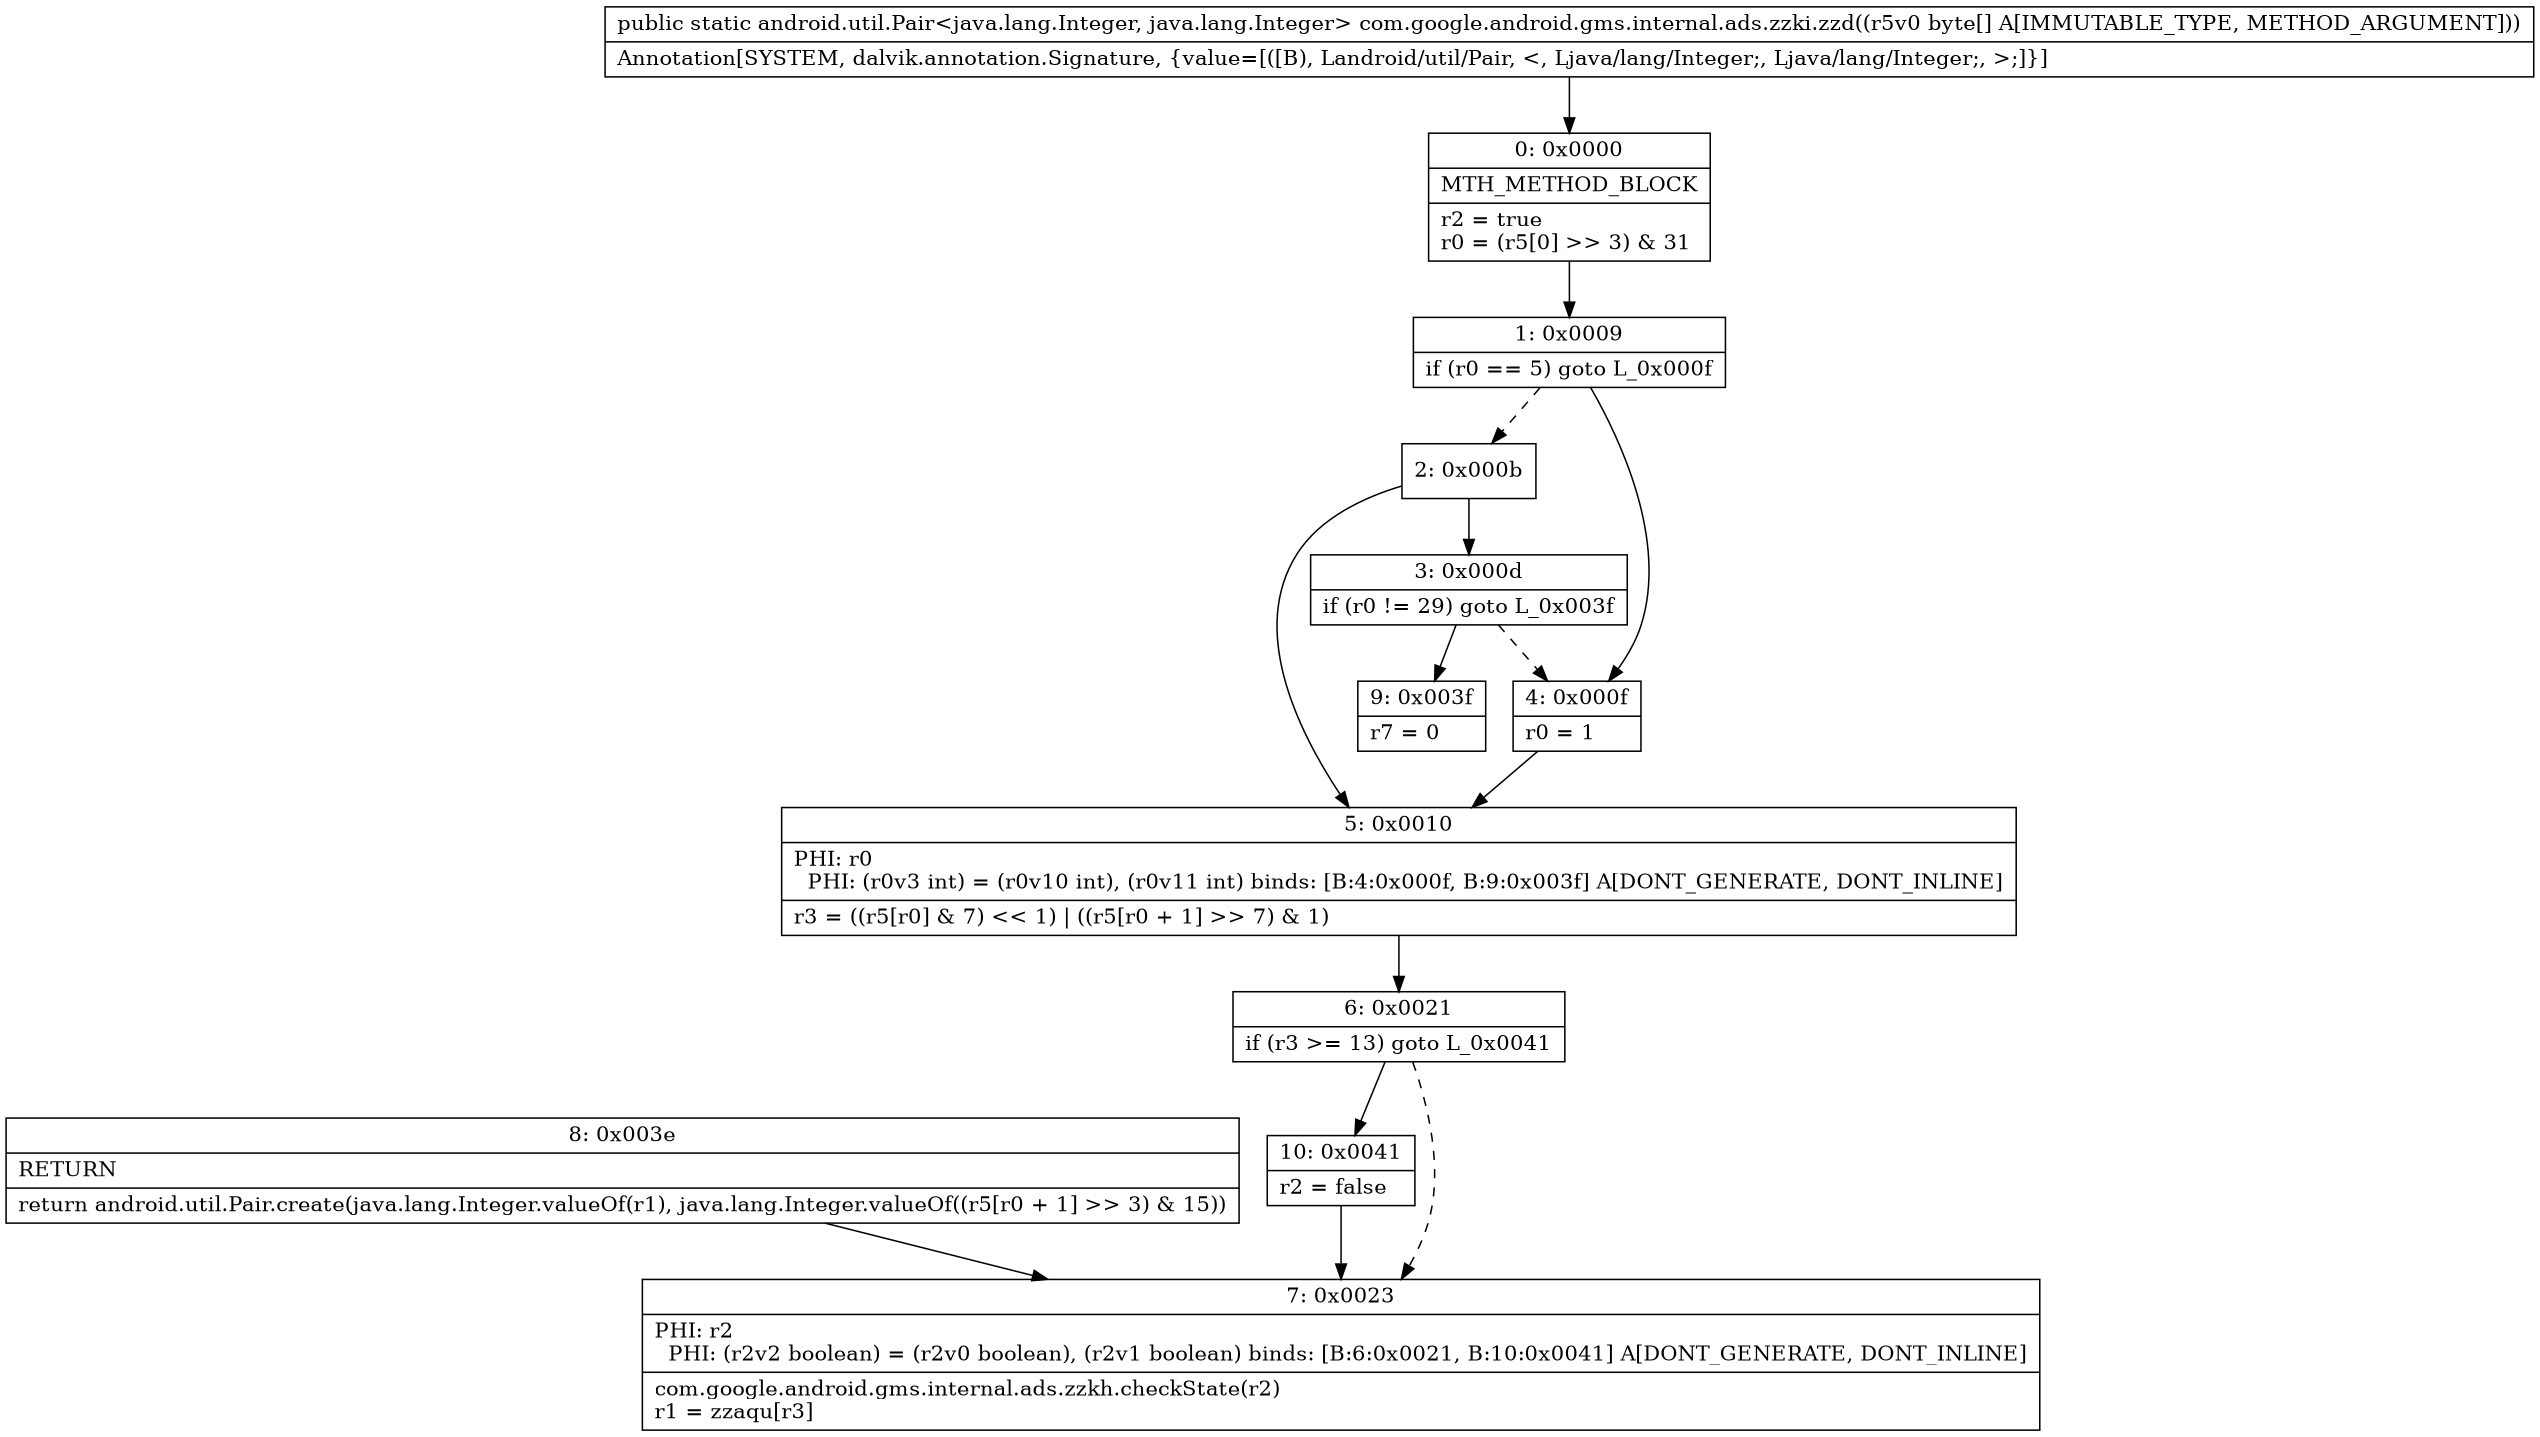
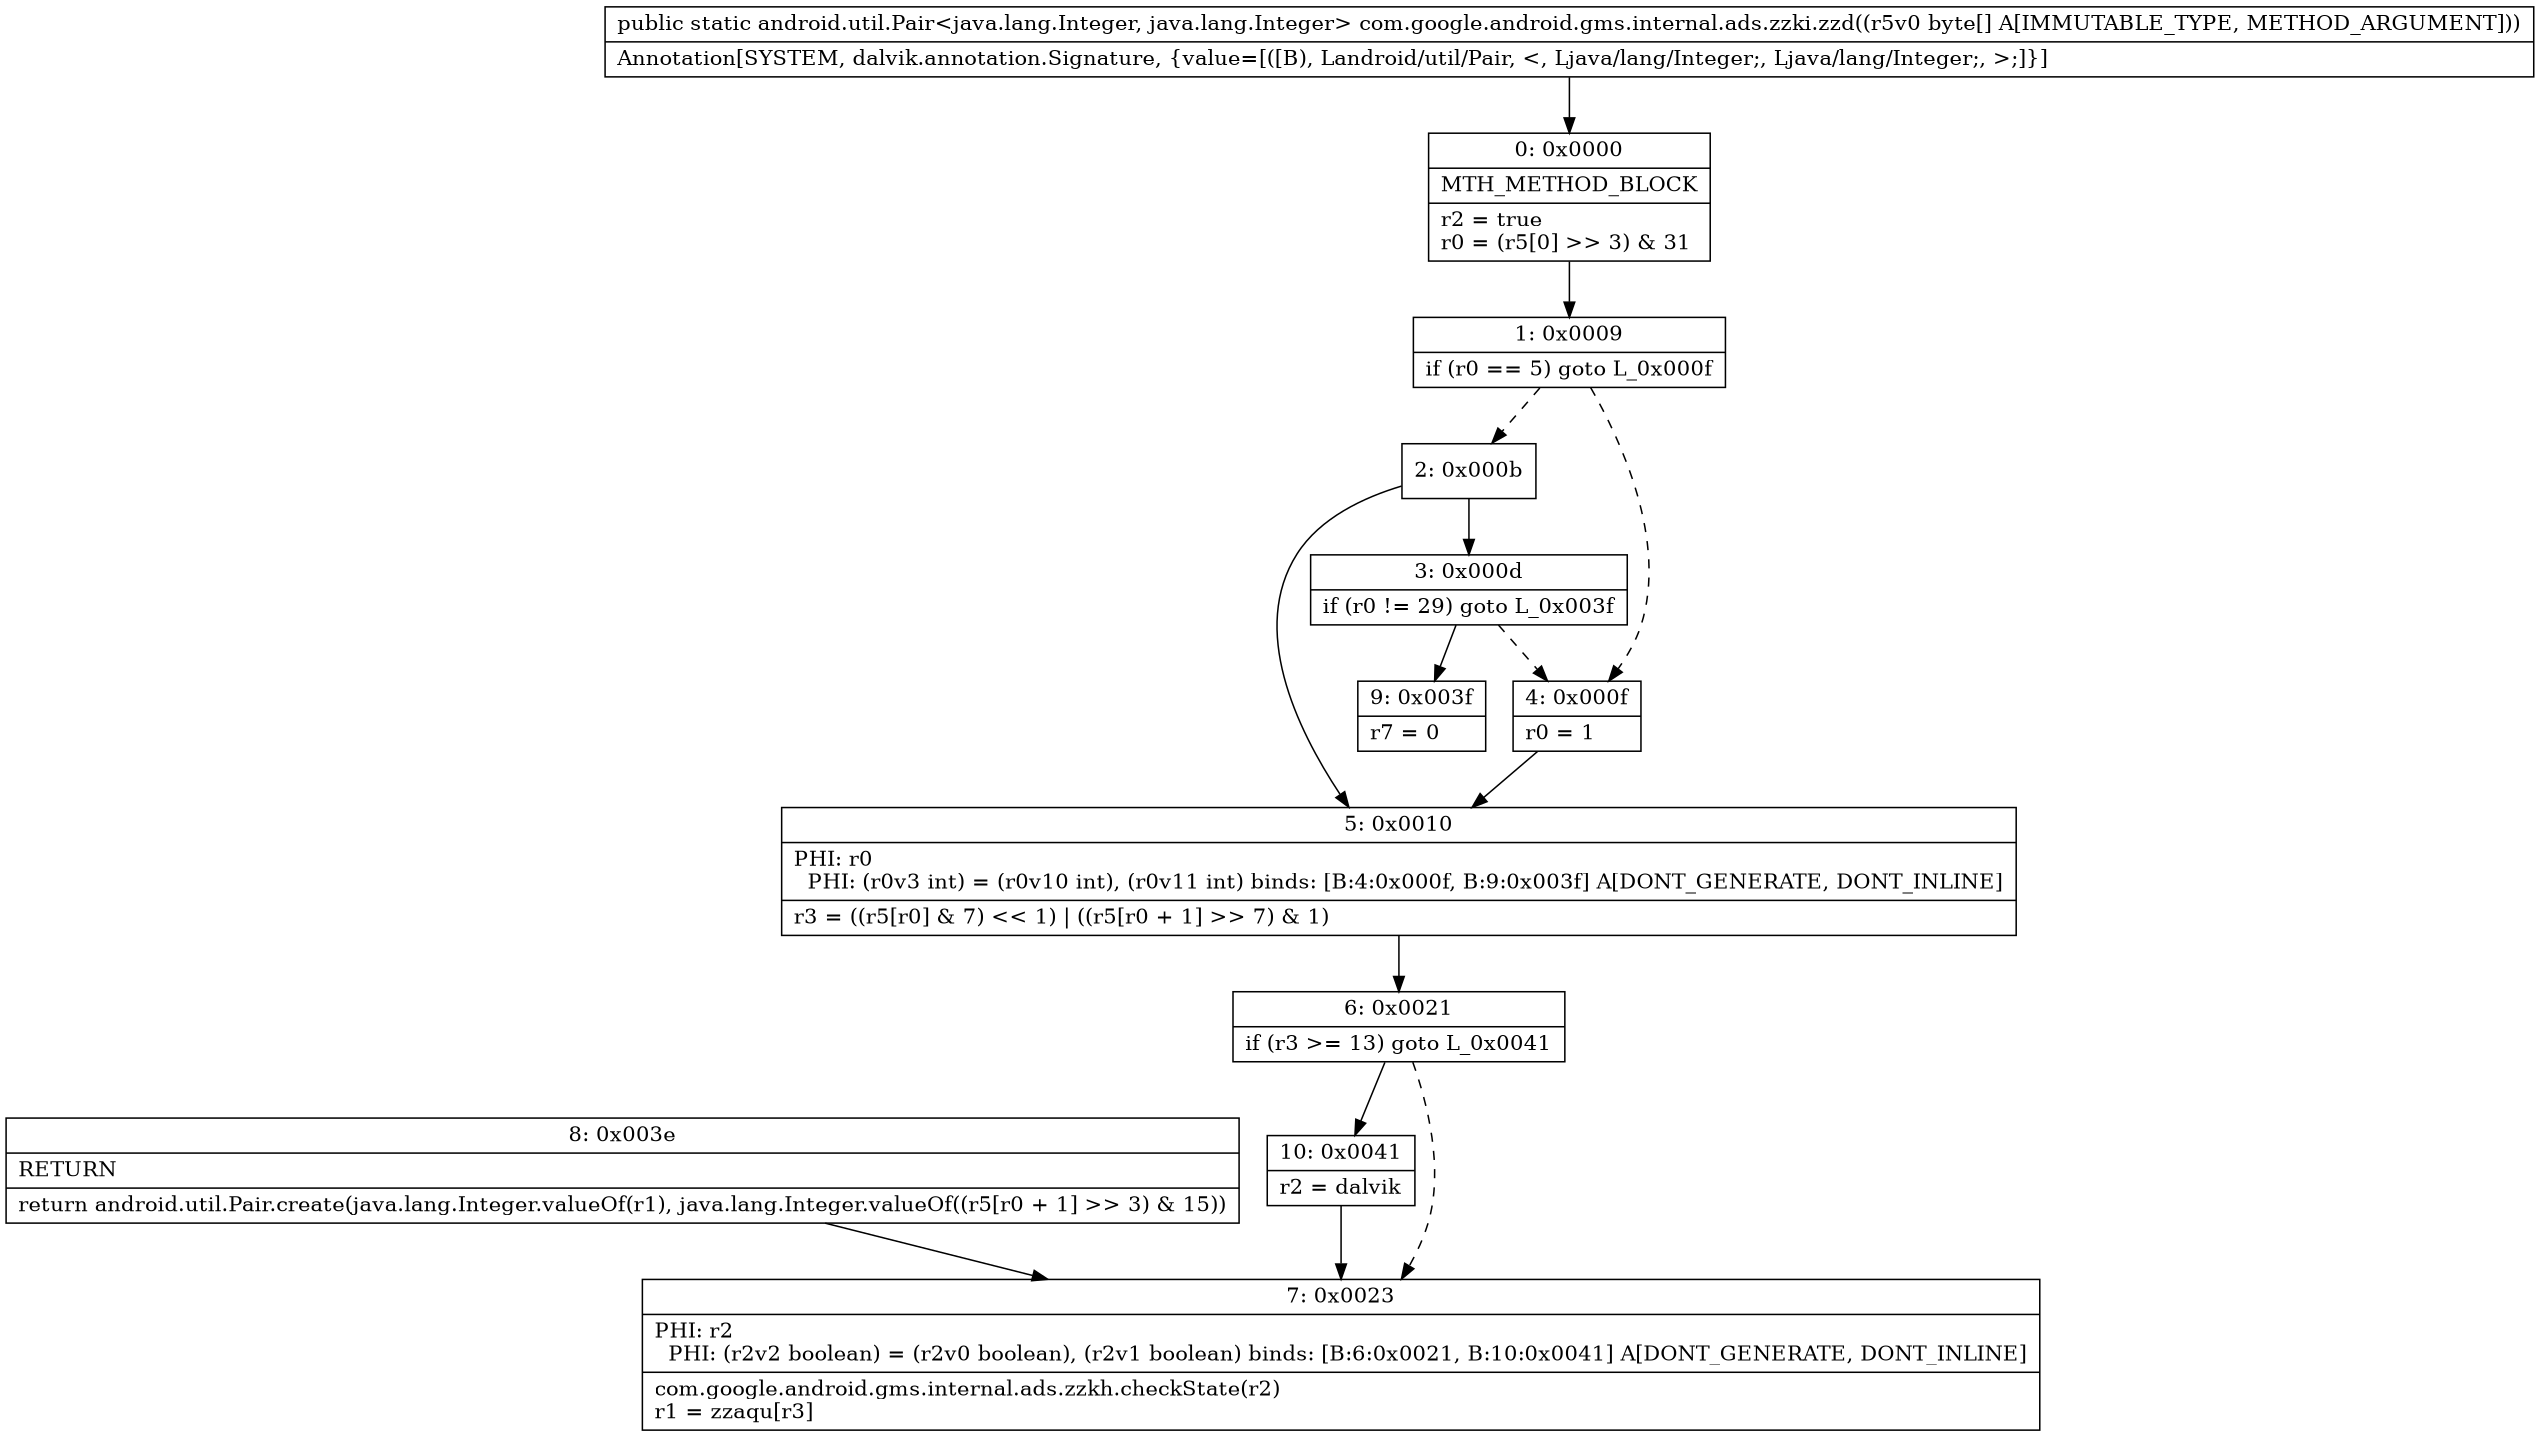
edge "1: 0x0009" -> "4: 0x000f": style solid -> dashed
node "10: 0x0041": text "r2 = false" -> "r2 = dalvik"
